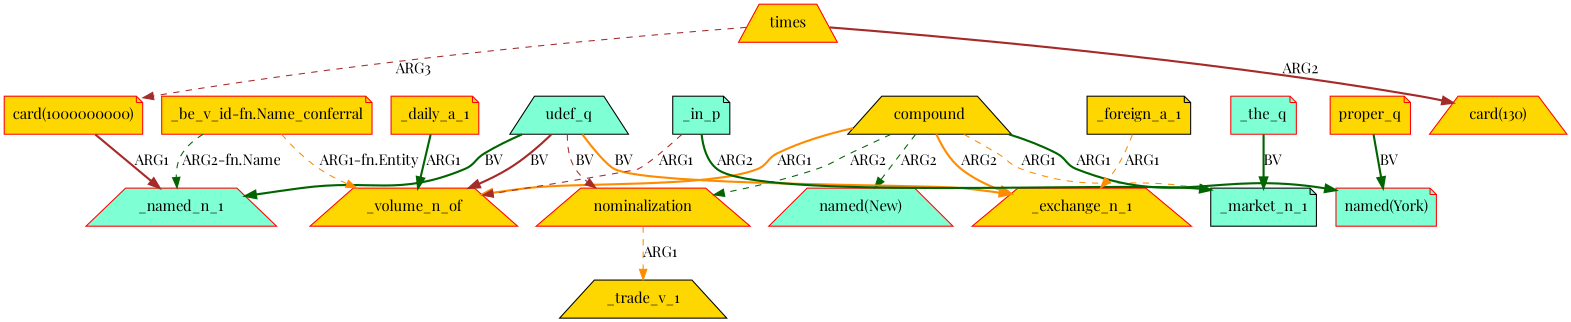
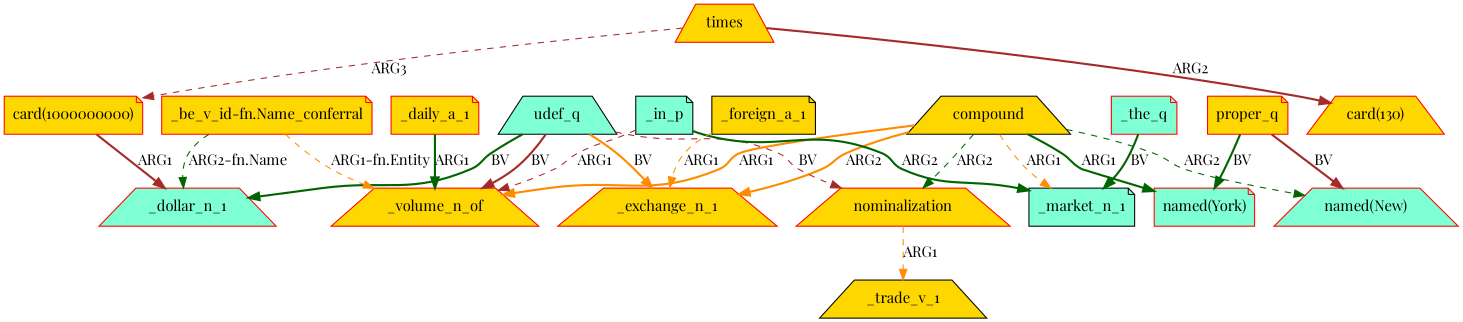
edge "proper_q" -> "named(New)": added, label "BV"
node "_named_n_1": label "_named_n_1" -> "_dollar_n_1"
